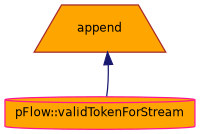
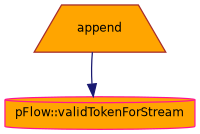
edge "pFlow::validTokenForStream" -> "append": reversed
